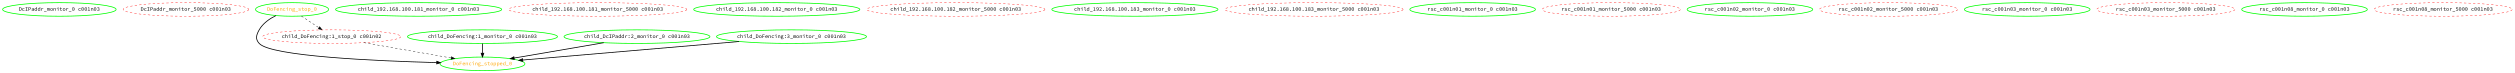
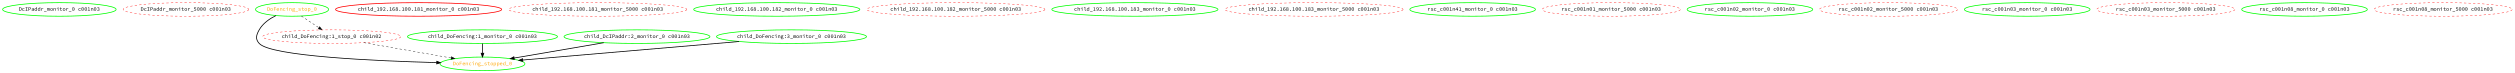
node "child_192.168.100.181_monitor_0 c001n03": color green -> red
node "rsc_c001n01_monitor_0 c001n03": label "rsc_c001n01_monitor_0 c001n03" -> "rsc_c001n41_monitor_0 c001n03"
